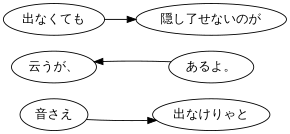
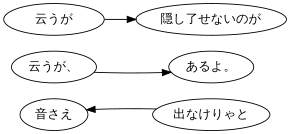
node "出なくても": label "出なくても" -> "云うが"
edge "あるよ。" -> "云うが、": reversed
edge "音さえ" -> "出なけりゃと": reversed
